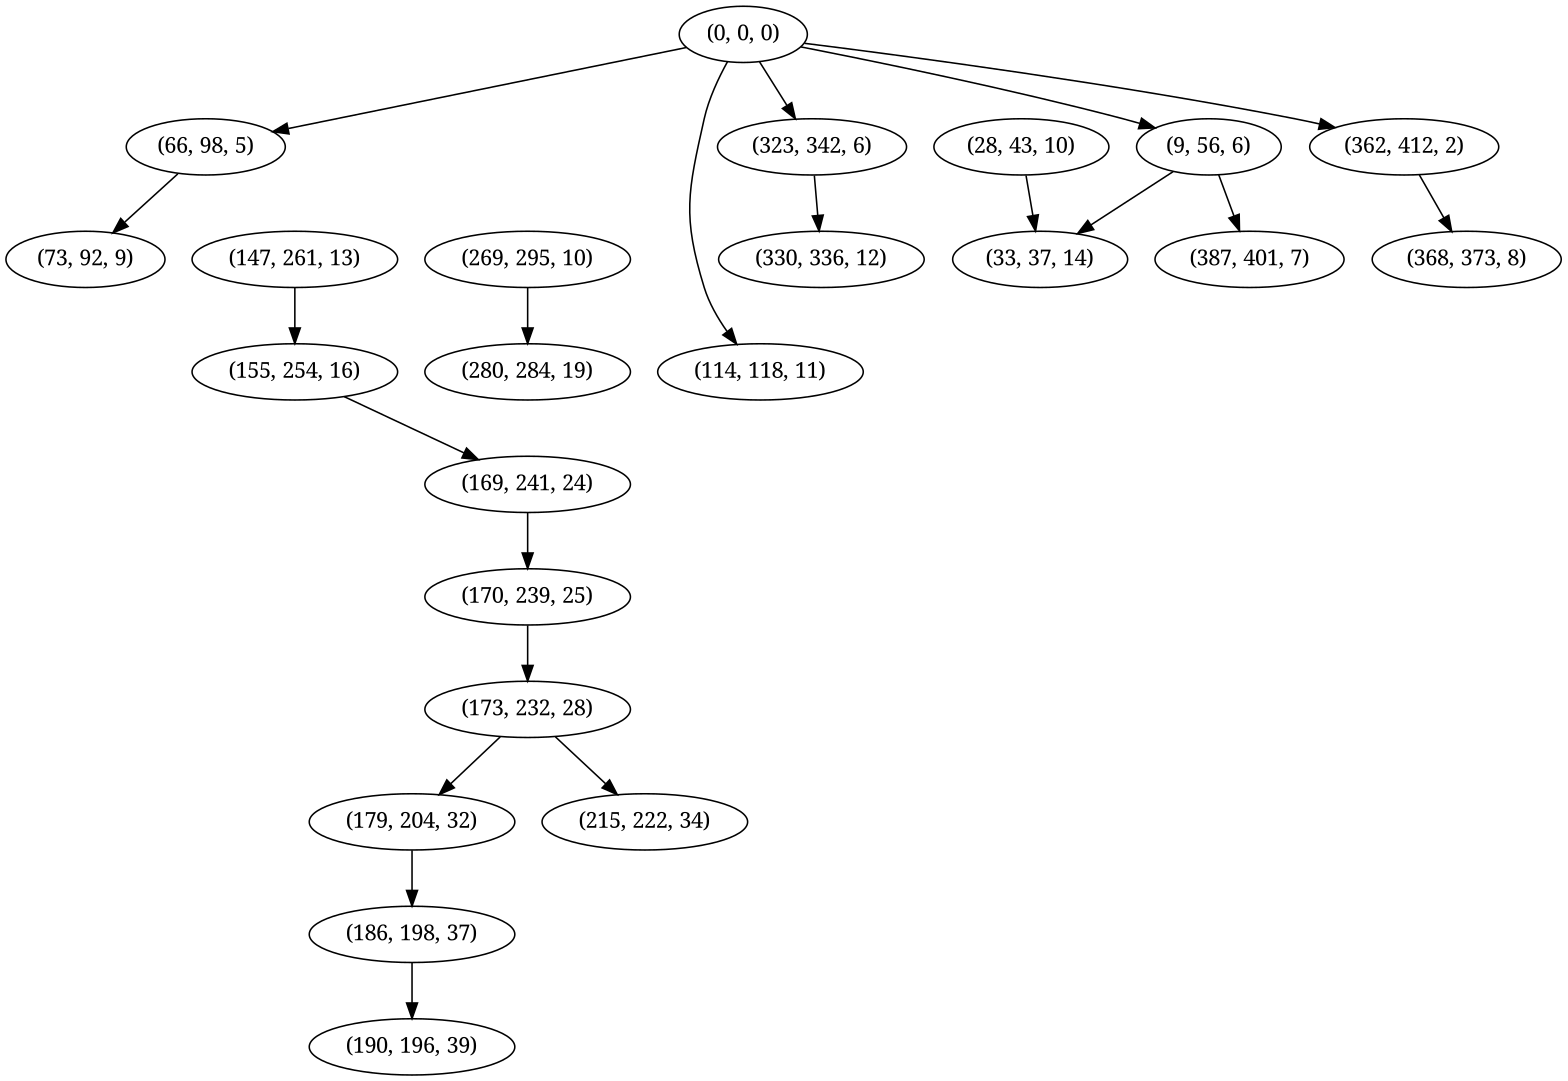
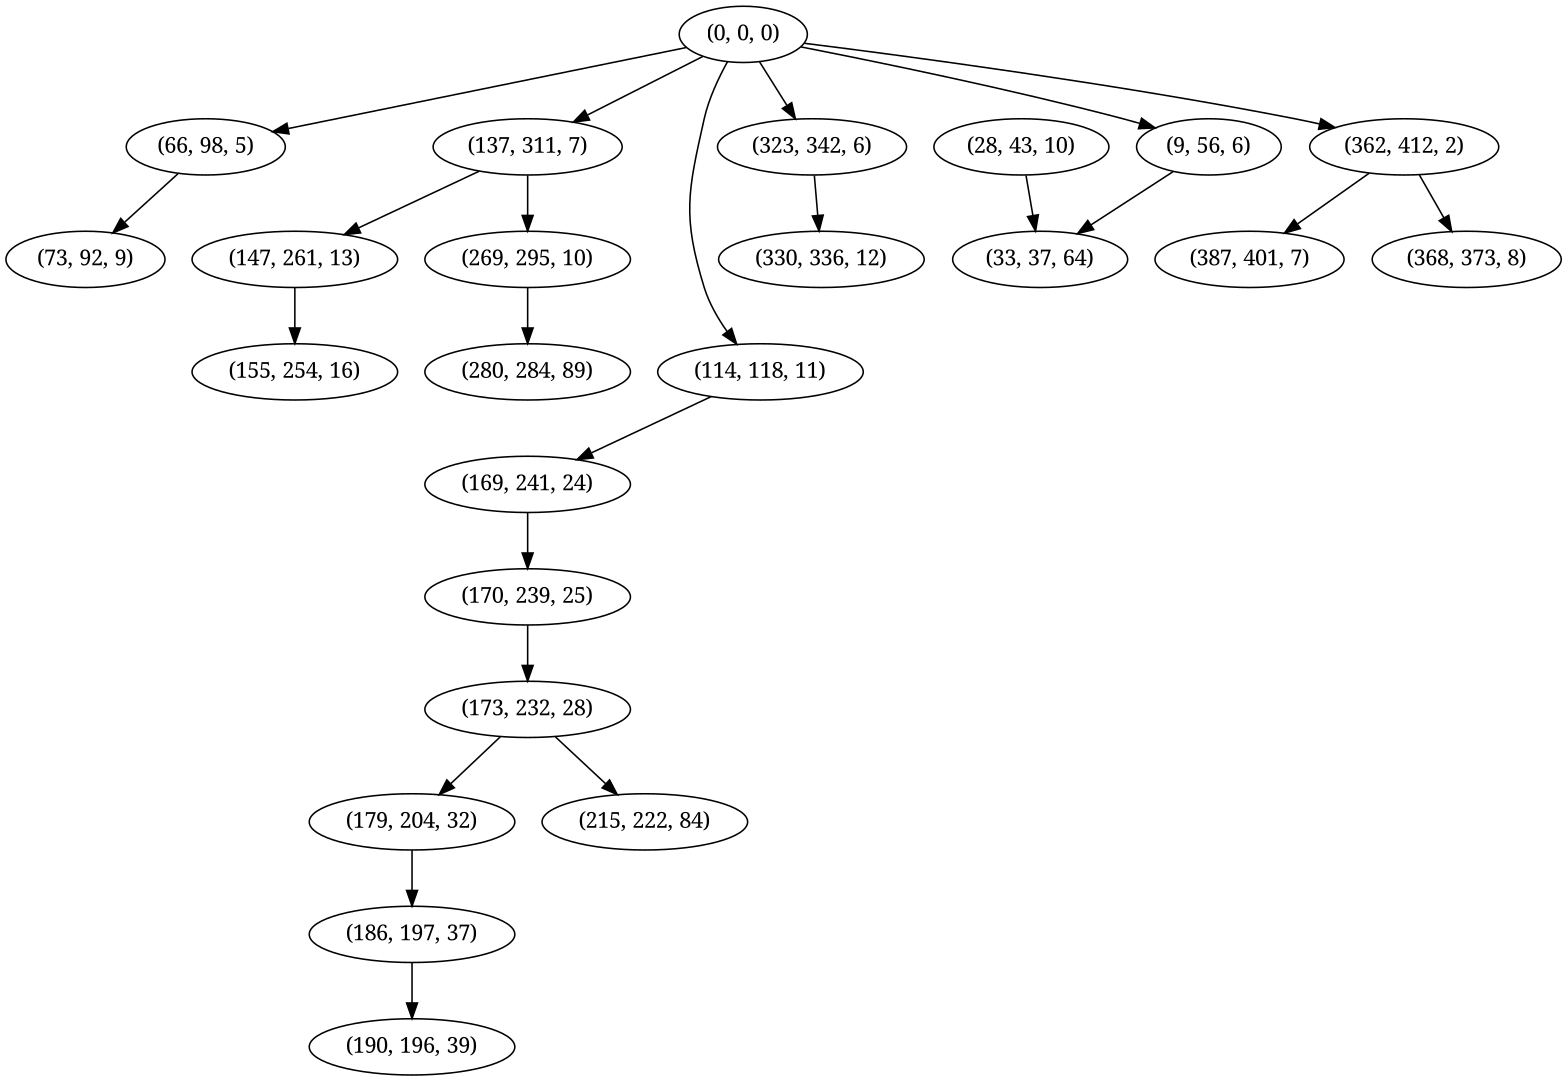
node "(137, 311, 7)": added
edge "(9, 56, 6)" -> "(387, 401, 7)": now "(362, 412, 2)" -> "(387, 401, 7)"
node "(33, 37, 14)": label "(33, 37, 14)" -> "(33, 37, 64)"
node "(280, 284, 19)": label "(280, 284, 19)" -> "(280, 284, 89)"
edge "(155, 254, 16)" -> "(169, 241, 24)": now "(114, 118, 11)" -> "(169, 241, 24)"
node "(215, 222, 34)": label "(215, 222, 34)" -> "(215, 222, 84)"
node "(186, 198, 37)": label "(186, 198, 37)" -> "(186, 197, 37)"
